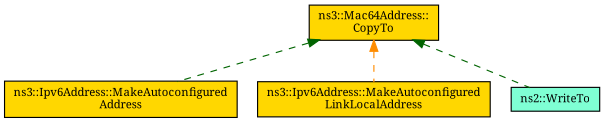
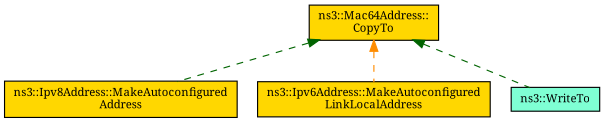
node "ns3::Ipv6Address::MakeAutoconfigured Address": label "ns3::Ipv6Address::MakeAutoconfigured Address" -> "ns3::Ipv8Address::MakeAutoconfigured Address"
node "ns2::WriteTo": label "ns2::WriteTo" -> "ns3::WriteTo"
